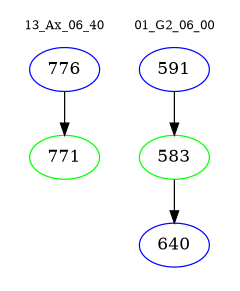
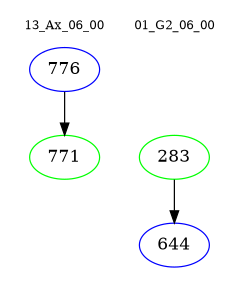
cluster "13_Ax_06_40": label "13_Ax_06_40" -> "13_Ax_06_00"
node "591": removed
node "583": label "583" -> "283"
node "640": label "640" -> "644"
